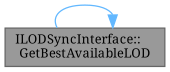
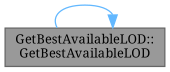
node "ILODSyncInterface:: GetBestAvailableLOD": label "ILODSyncInterface:: GetBestAvailableLOD" -> "GetBestAvailableLOD:: GetBestAvailableLOD"
